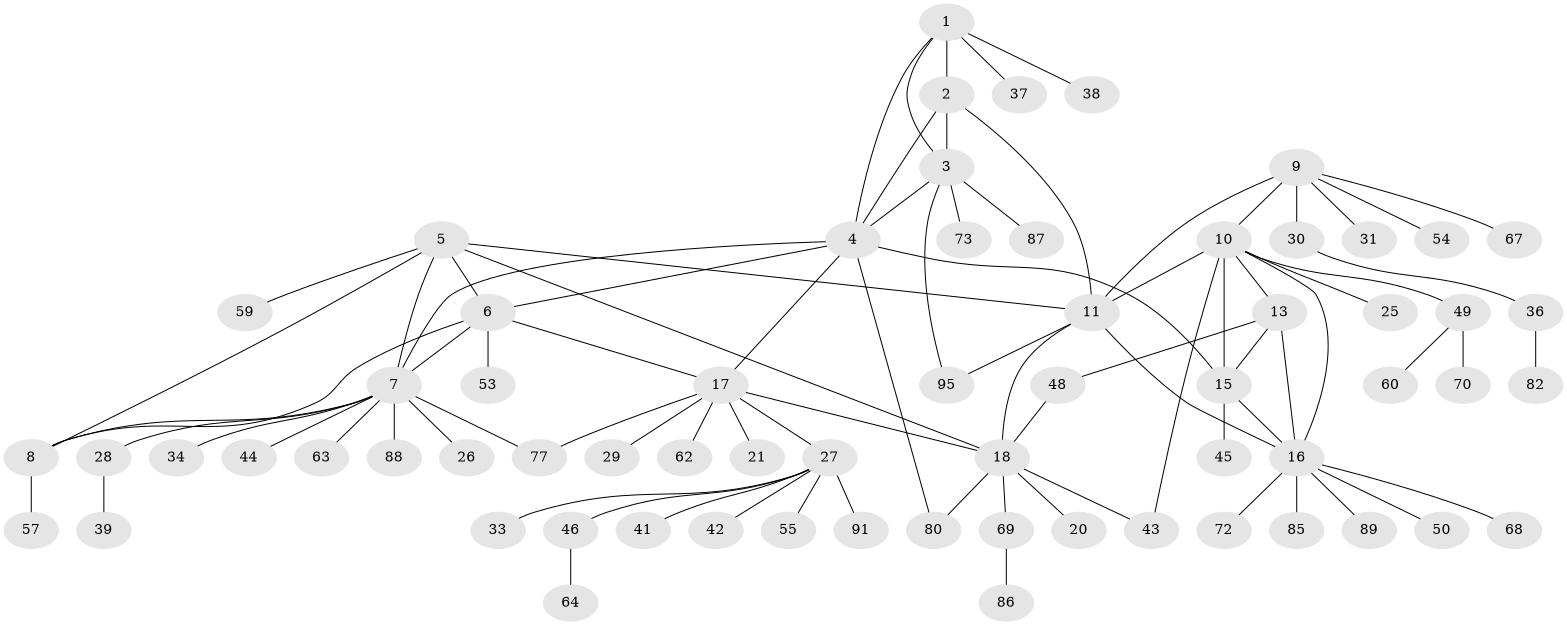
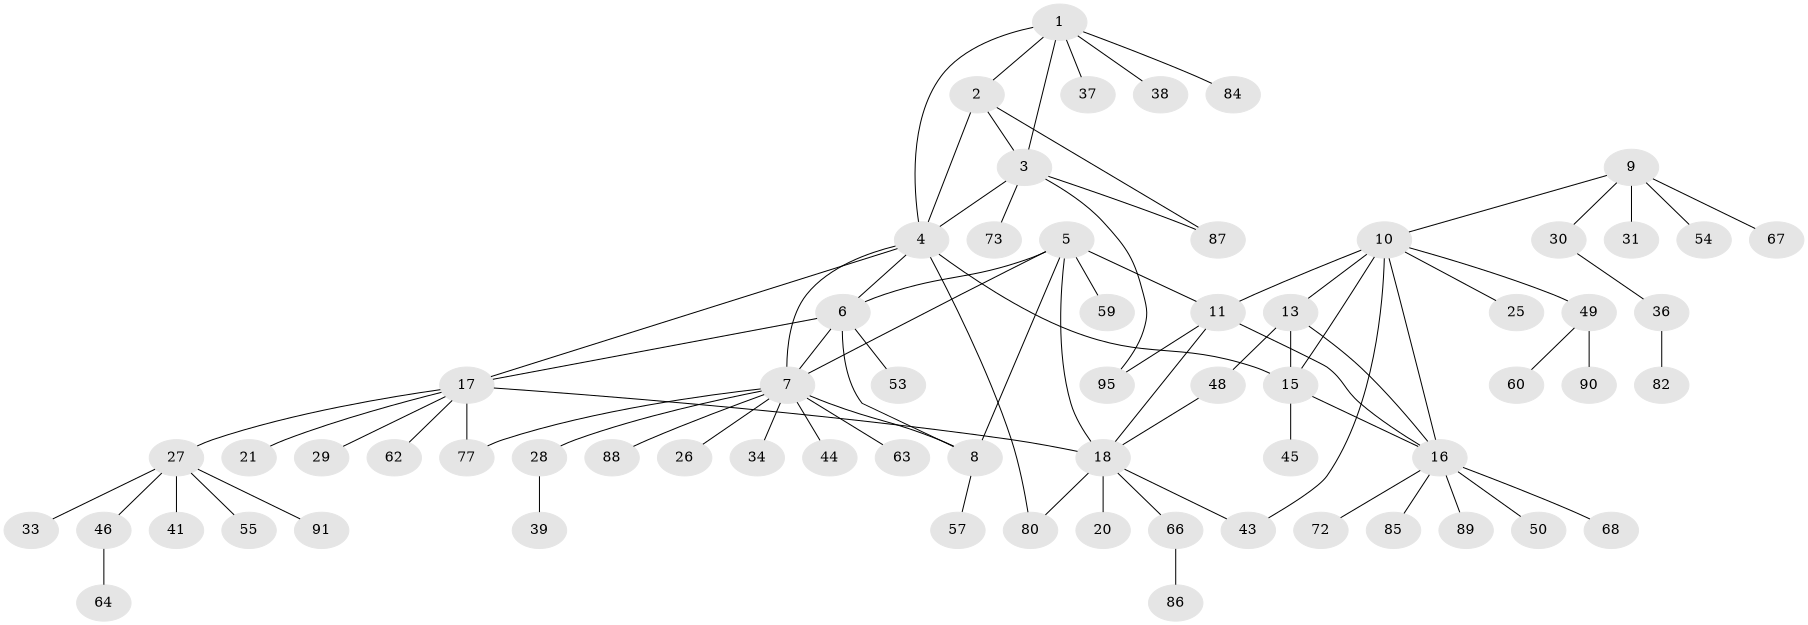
node "84": added
edge "2" -- "11": now "2" -- "87"
edge "9" -- "11": removed
node "70": label "70" -> "90"
node "42": removed
node "69": label "69" -> "66"
